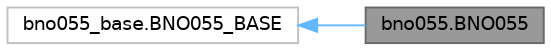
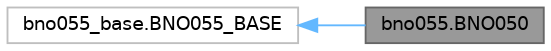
node "bno055.BNO055": label "bno055.BNO055" -> "bno055.BNO050"
